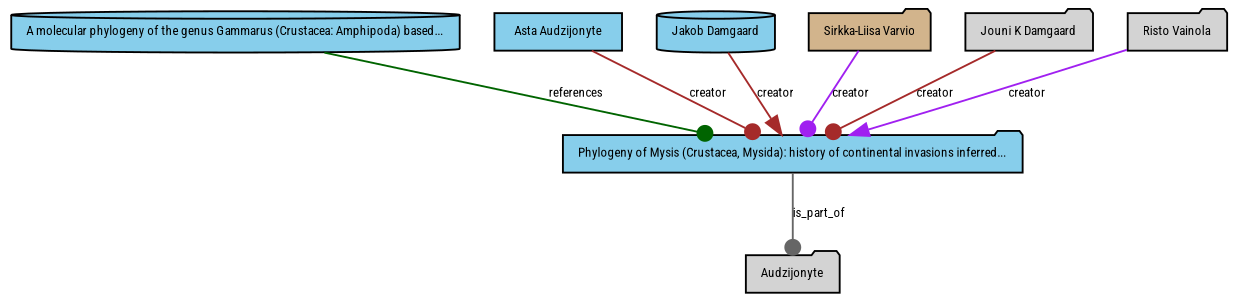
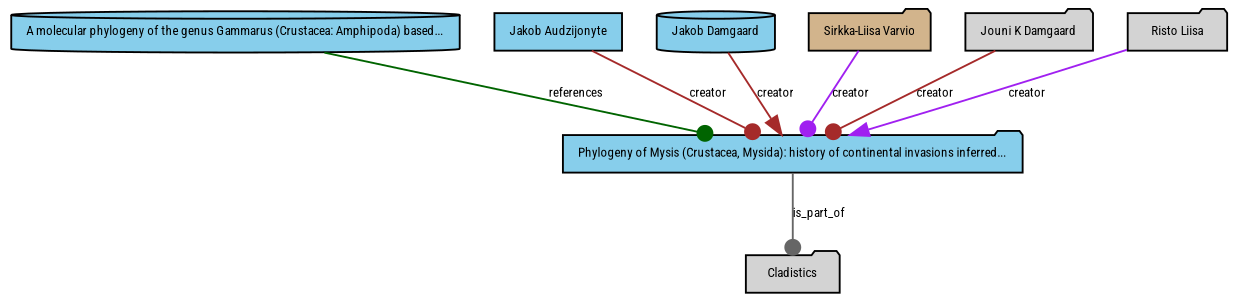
node "Asta Audzijonyte": label "Asta Audzijonyte" -> "Jakob Audzijonyte"
node "Risto Vainola": label "Risto Vainola" -> "Risto Liisa"
node "Audzijonyte": label "Audzijonyte" -> "Cladistics"
